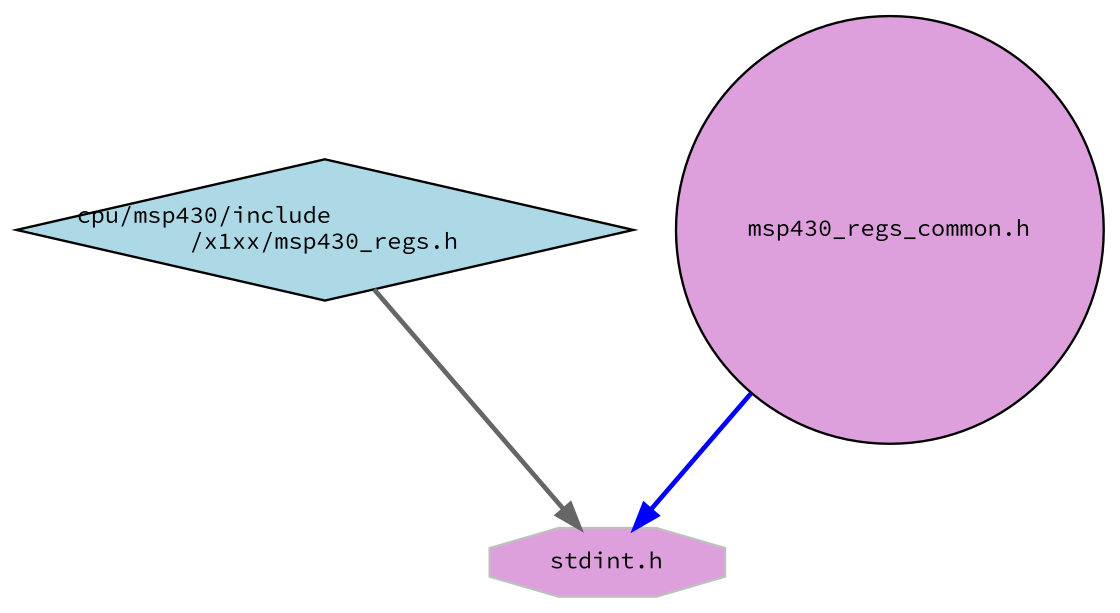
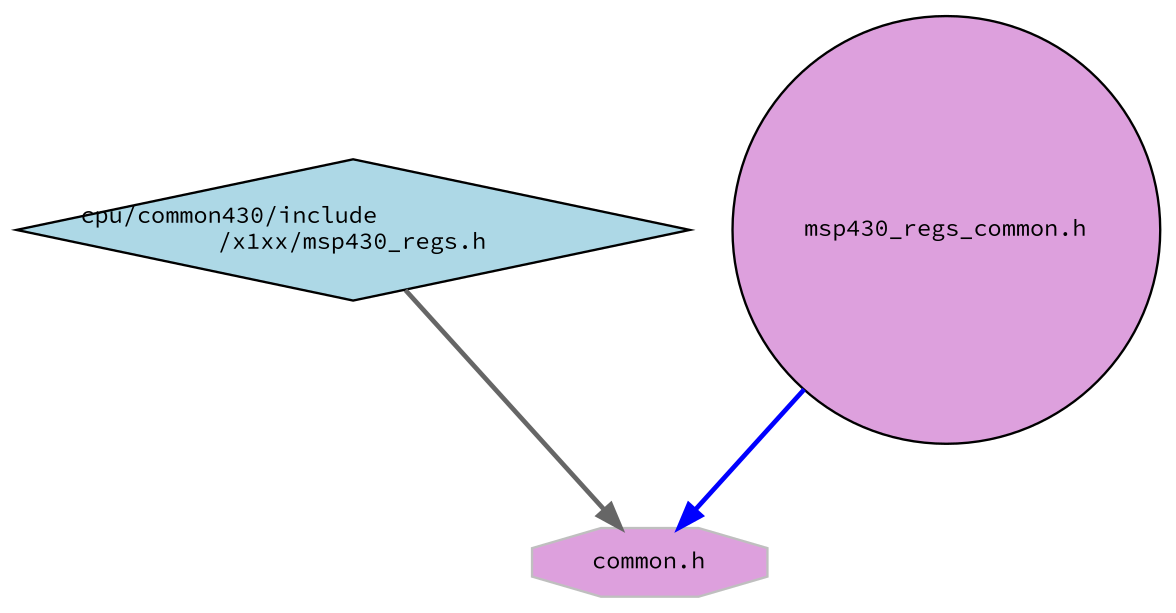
node "cpu/msp430/include /x1xx/msp430_regs.h": label "cpu/msp430/include /x1xx/msp430_regs.h" -> "cpu/common430/include /x1xx/msp430_regs.h"
node "stdint.h": label "stdint.h" -> "common.h"
